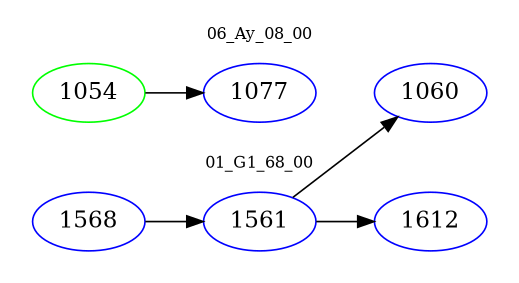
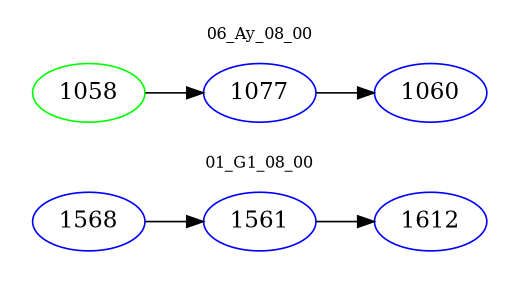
node "1054": label "1054" -> "1058"
edge "1561" -> "1060": now "1077" -> "1060"
cluster "01_G1_68_00": label "01_G1_68_00" -> "01_G1_08_00"
